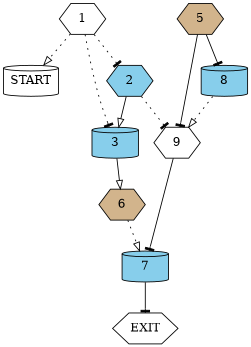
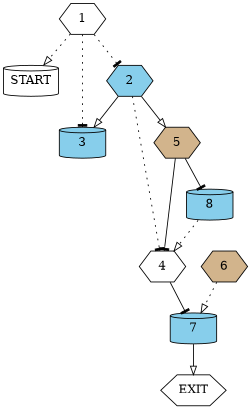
edge "2" -> "5": added
node "9": label "9" -> "4"
edge "3" -> "6": removed
edge "7" -> "EXIT": arrowhead tee -> onormal
